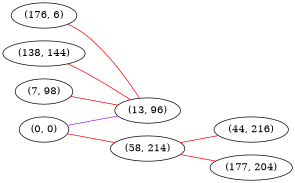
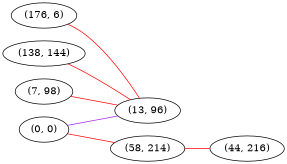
node "(177, 204)": removed
